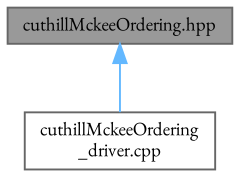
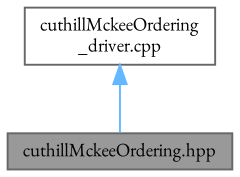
edge "cuthillMckeeOrdering _driver.cpp" -> "cuthillMckeeOrdering.hpp": reversed
